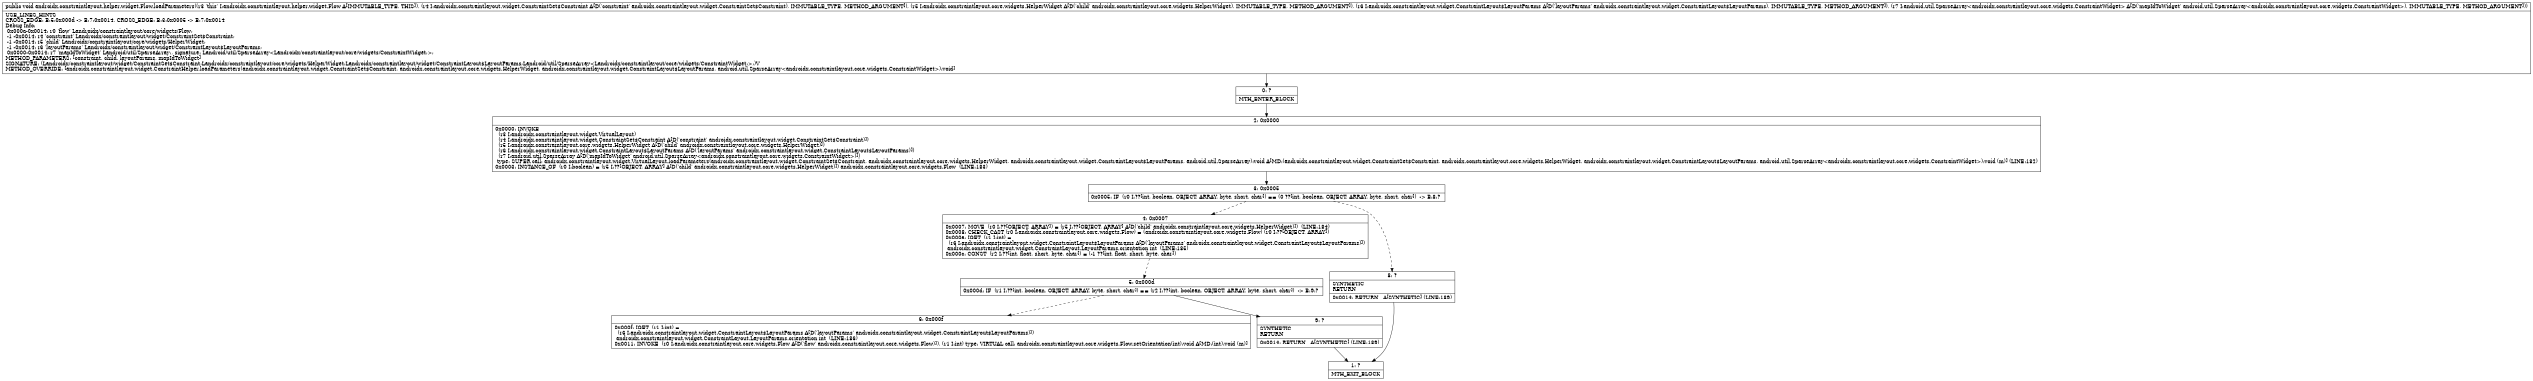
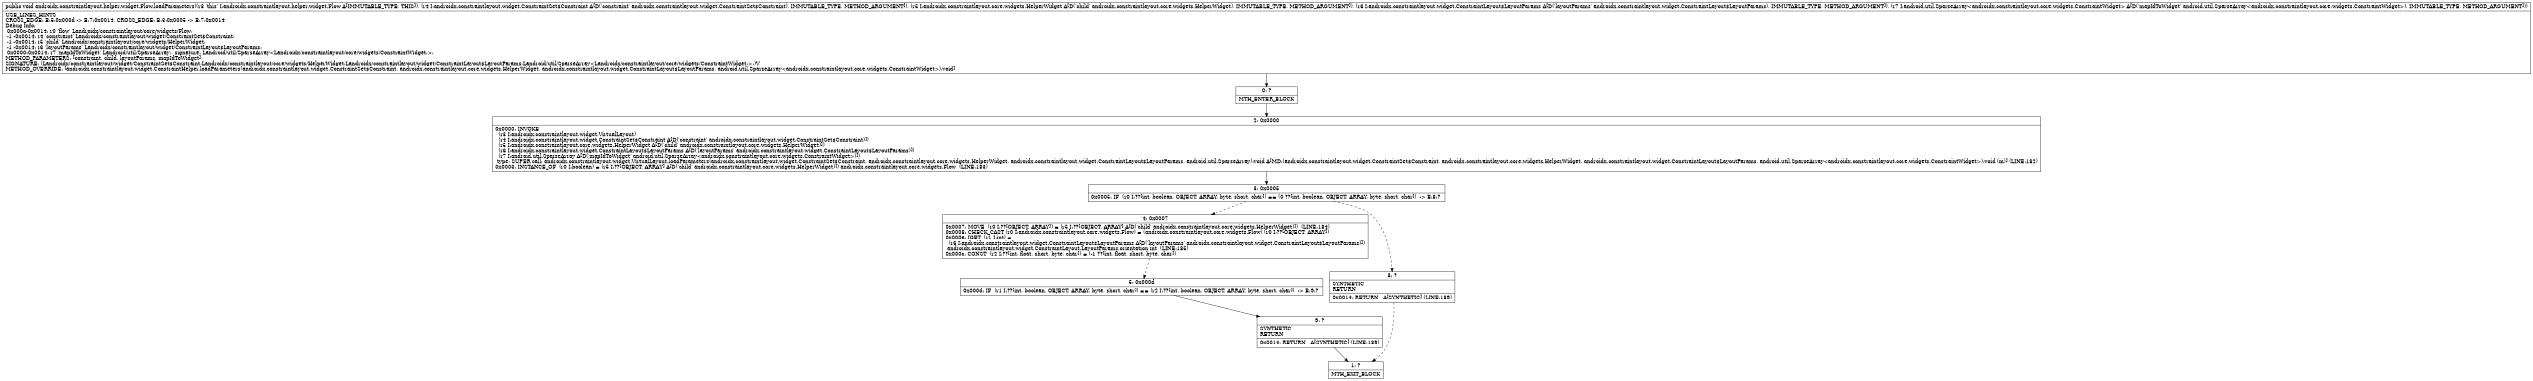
node "6: 0x000f": removed
edge "8: ?" -> "1: ?": style solid -> dashed
